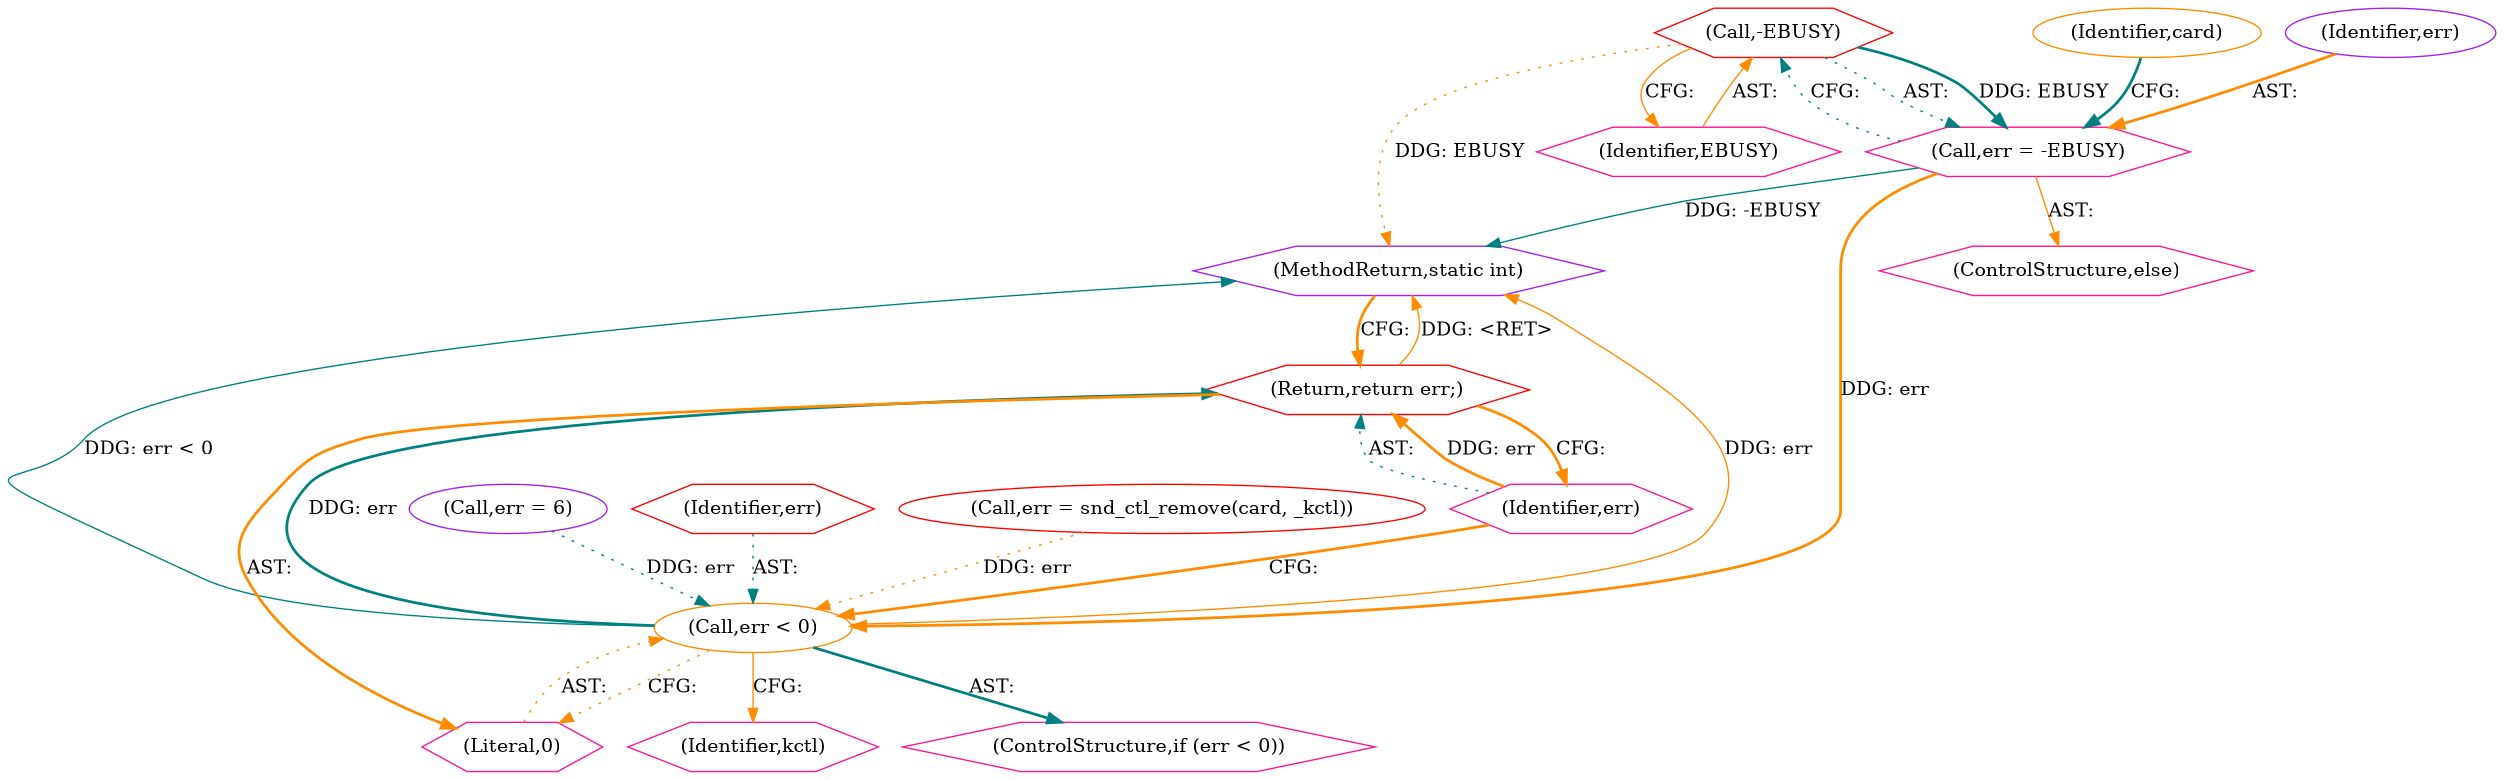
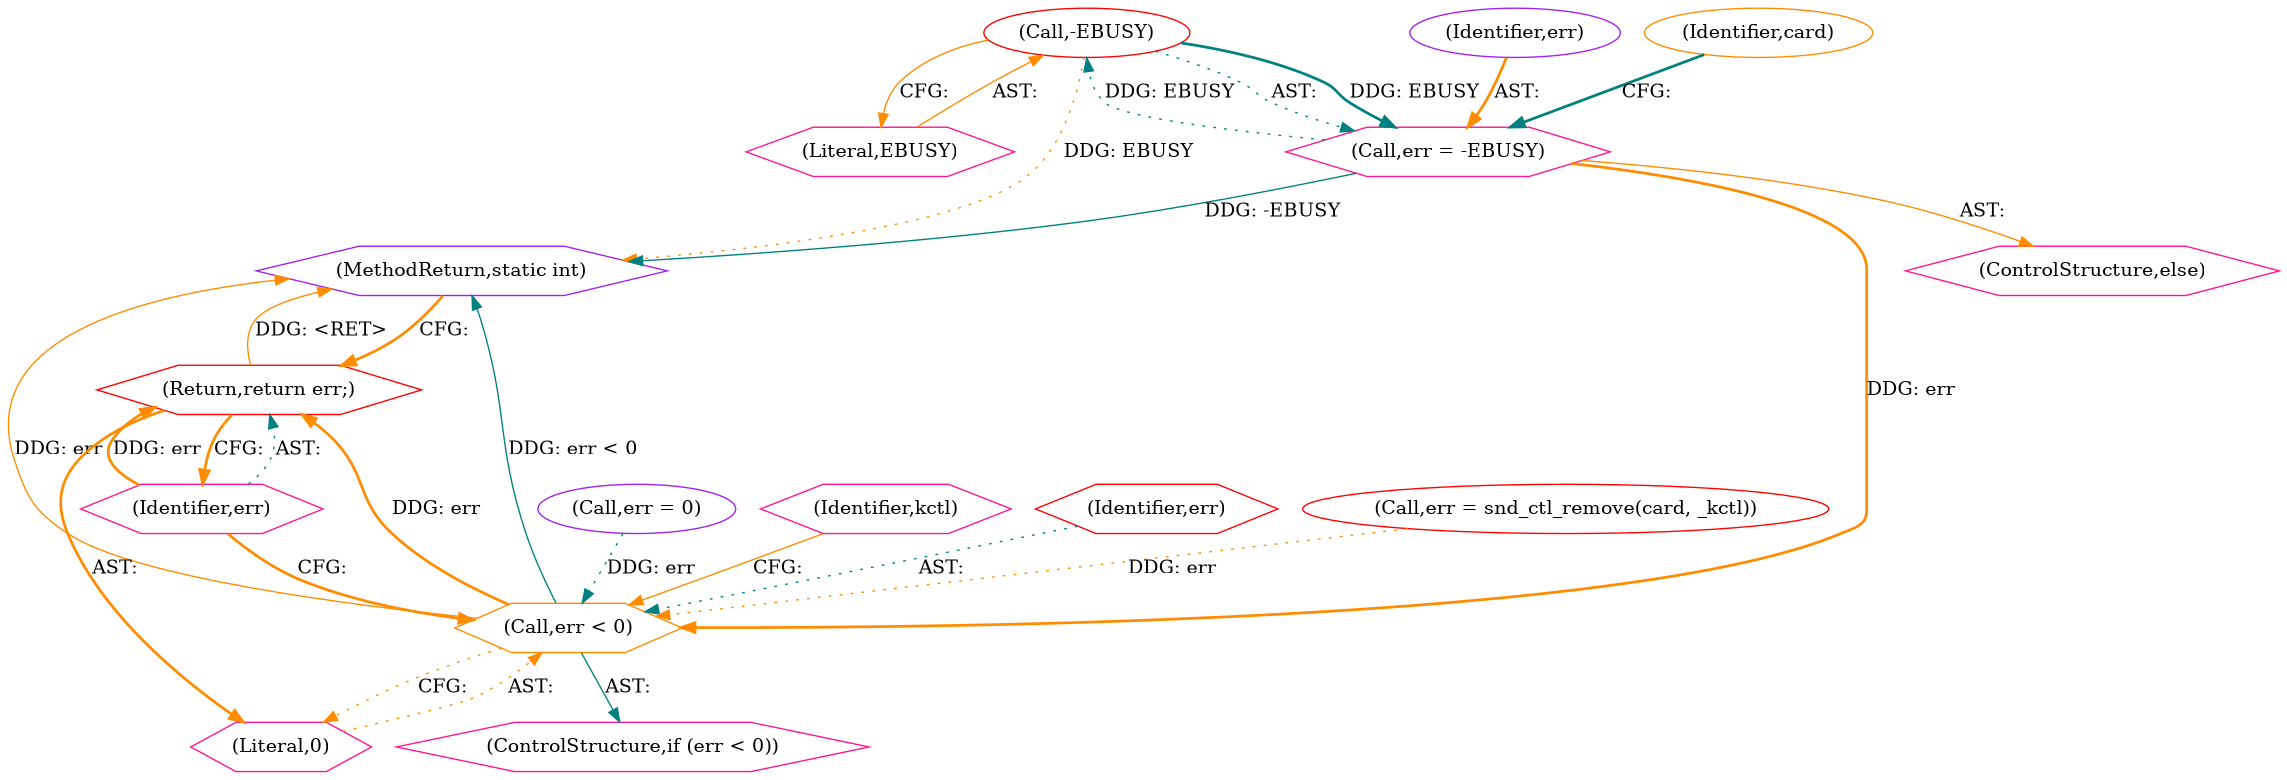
node "(Call,-EBUSY)": shape hexagon -> ellipse
edge "(Call,err = -EBUSY)" -> "(Call,-EBUSY)": label "CFG: " -> "DDG: EBUSY"
node "(Identifier,EBUSY)": label "(Identifier,EBUSY)" -> "(Literal,EBUSY)"
edge "(Call,err < 0)" -> "(Return,return err;)": color teal -> darkorange
node "(Call,err = 6)": label "(Call,err = 6)" -> "(Call,err = 0)"
node "(Call,err < 0)": shape ellipse -> hexagon
edge "(Call,err < 0)" -> "(Identifier,kctl)": reversed
edge "(Call,err < 0)" -> "(ControlStructure,if (err < 0))": style bold -> solid
